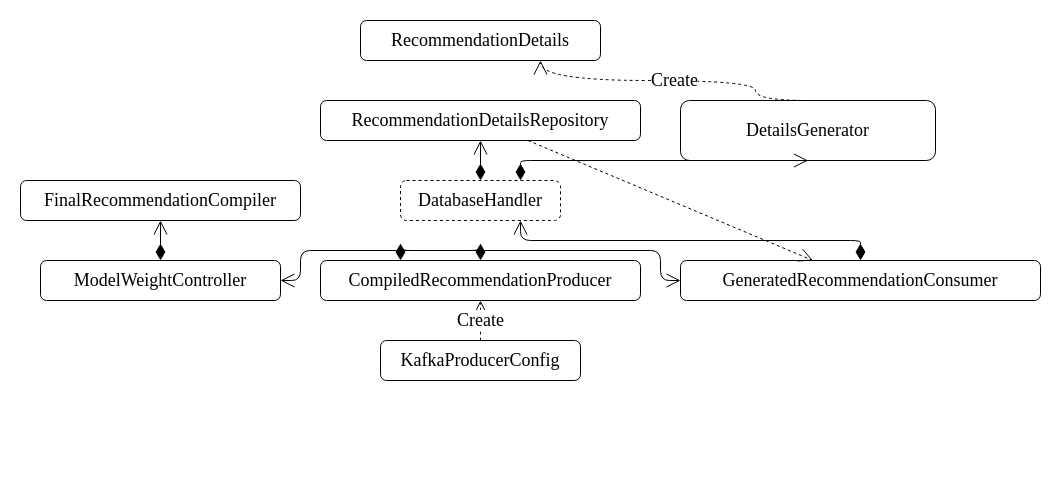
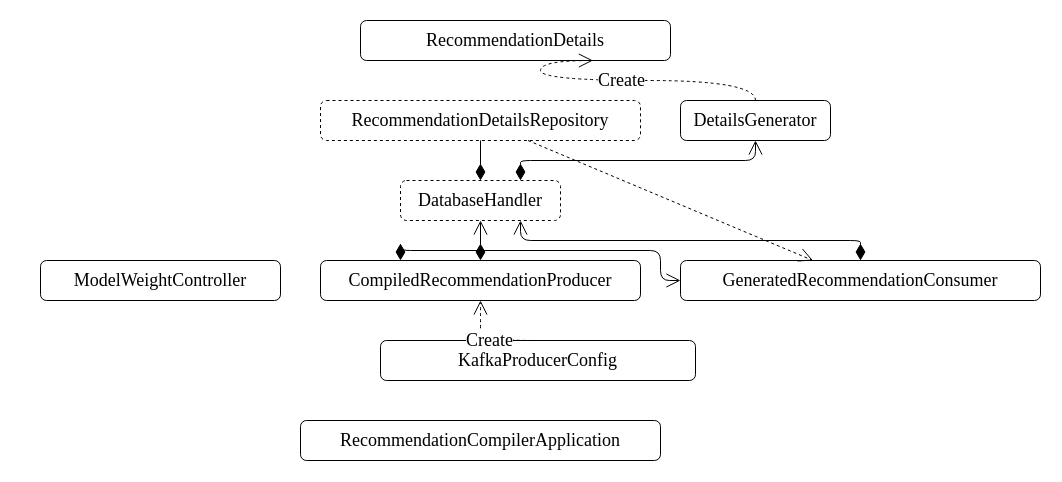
node "RecommendationDetails": size 240x40 -> 310x40
node "RecommendationDetailsRepository": style solid -> dashed
node "DetailsGenerator": size 255x60 -> 150x40
edge "RecommendationDetailsRepository" -- "DatabaseHandler": arrowhead open -> none
node "FinalRecommendationCompiler": removed
edge "FinalRecommendationCompiler" -- "ModelWeightController": removed
edge "ModelWeightController" -- "CompiledRecommendationProducer": now "DatabaseHandler" -- "CompiledRecommendationProducer"
node "KafkaProducerConfig": size 200x40 -> 315x40
node "RecommendationCompilerApplication": added
